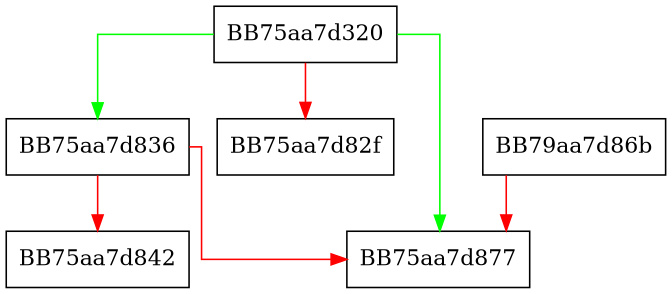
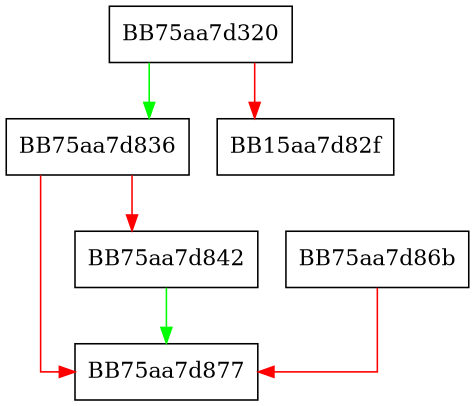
edge "BB75aa7d320" -> "BB75aa7d877": now "BB75aa7d842" -> "BB75aa7d877"
node "BB75aa7d82f": label "BB75aa7d82f" -> "BB15aa7d82f"
node "BB79aa7d86b": label "BB79aa7d86b" -> "BB75aa7d86b"
